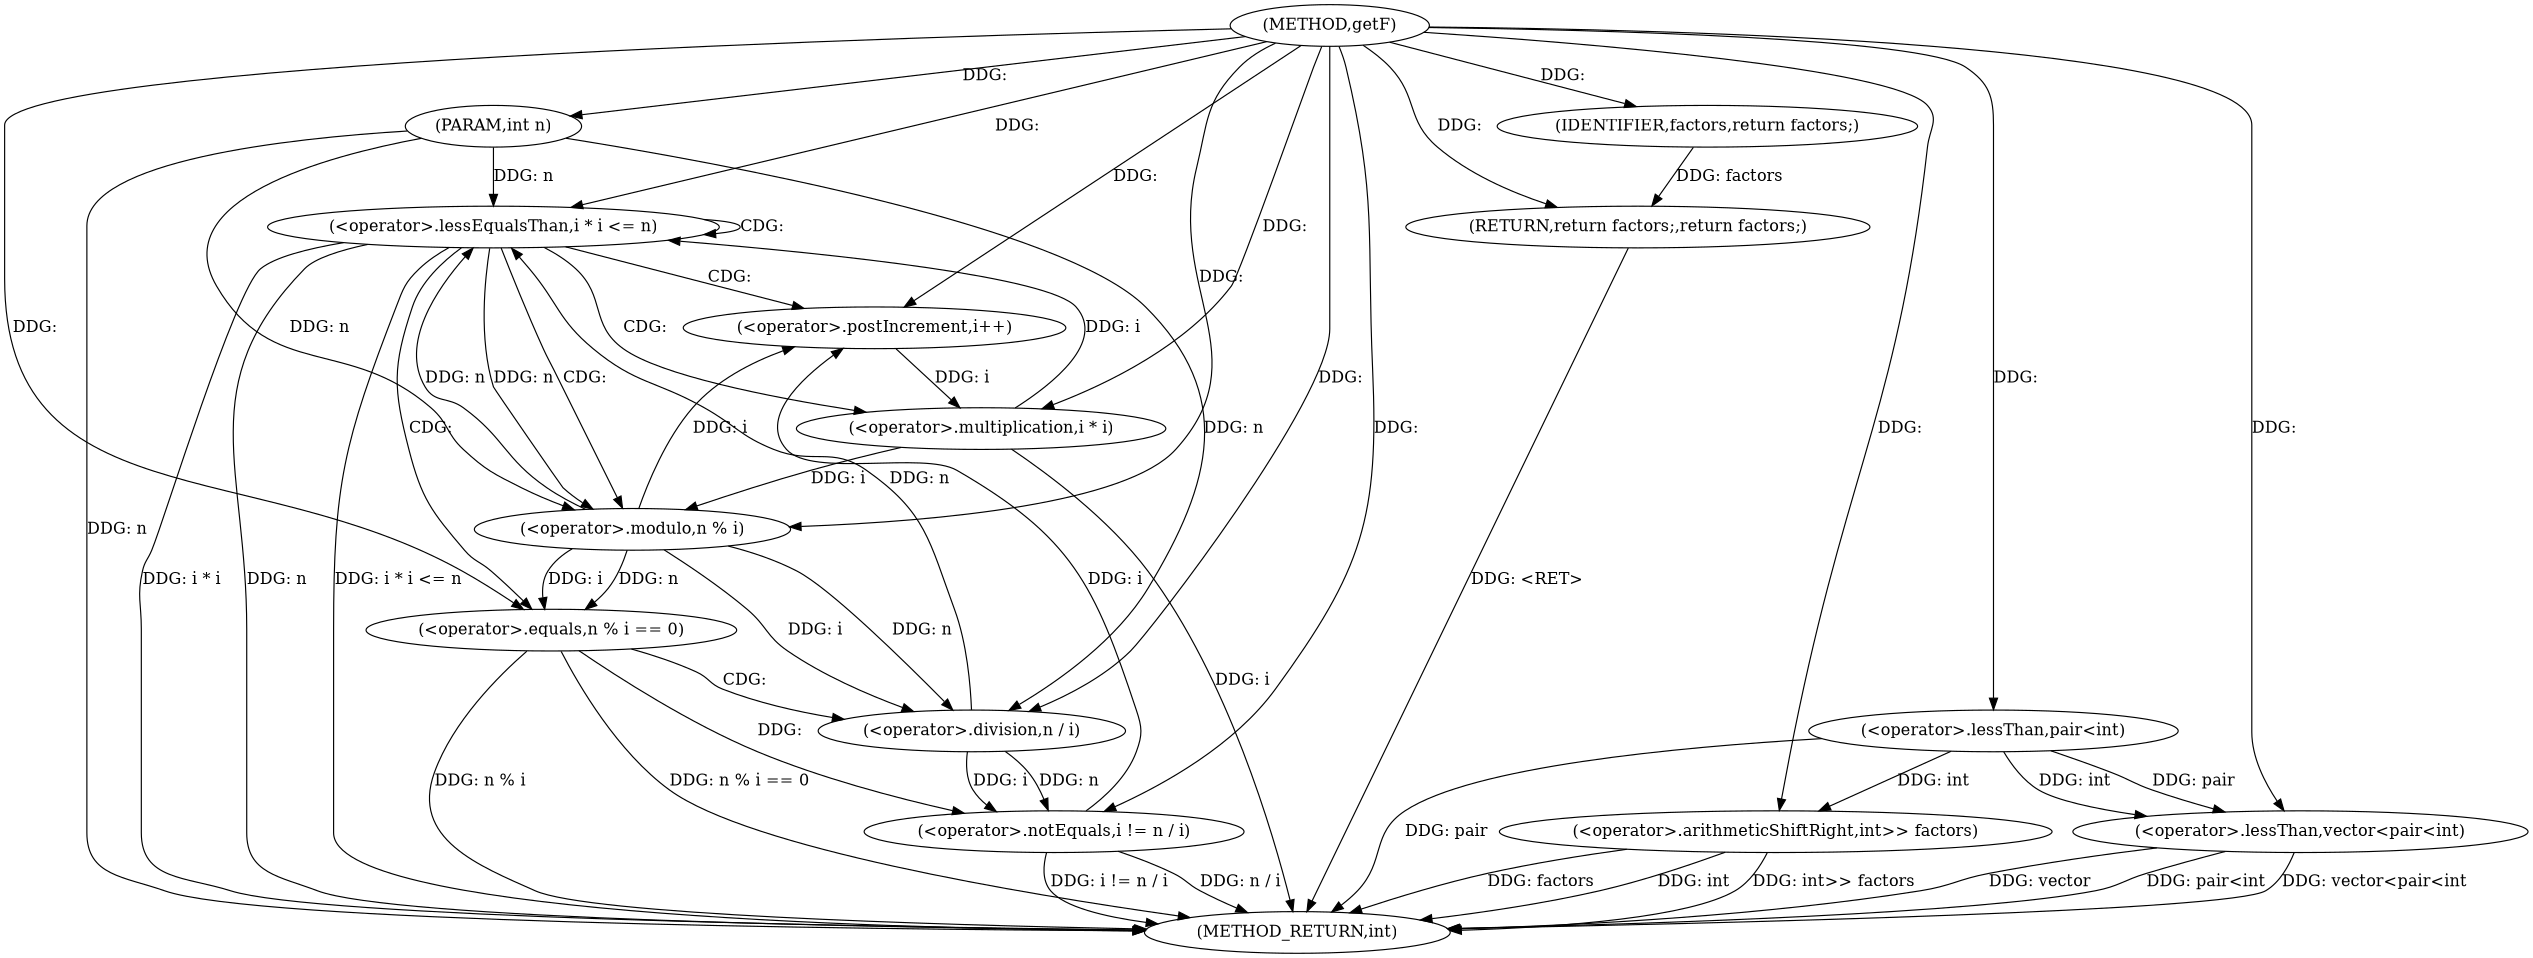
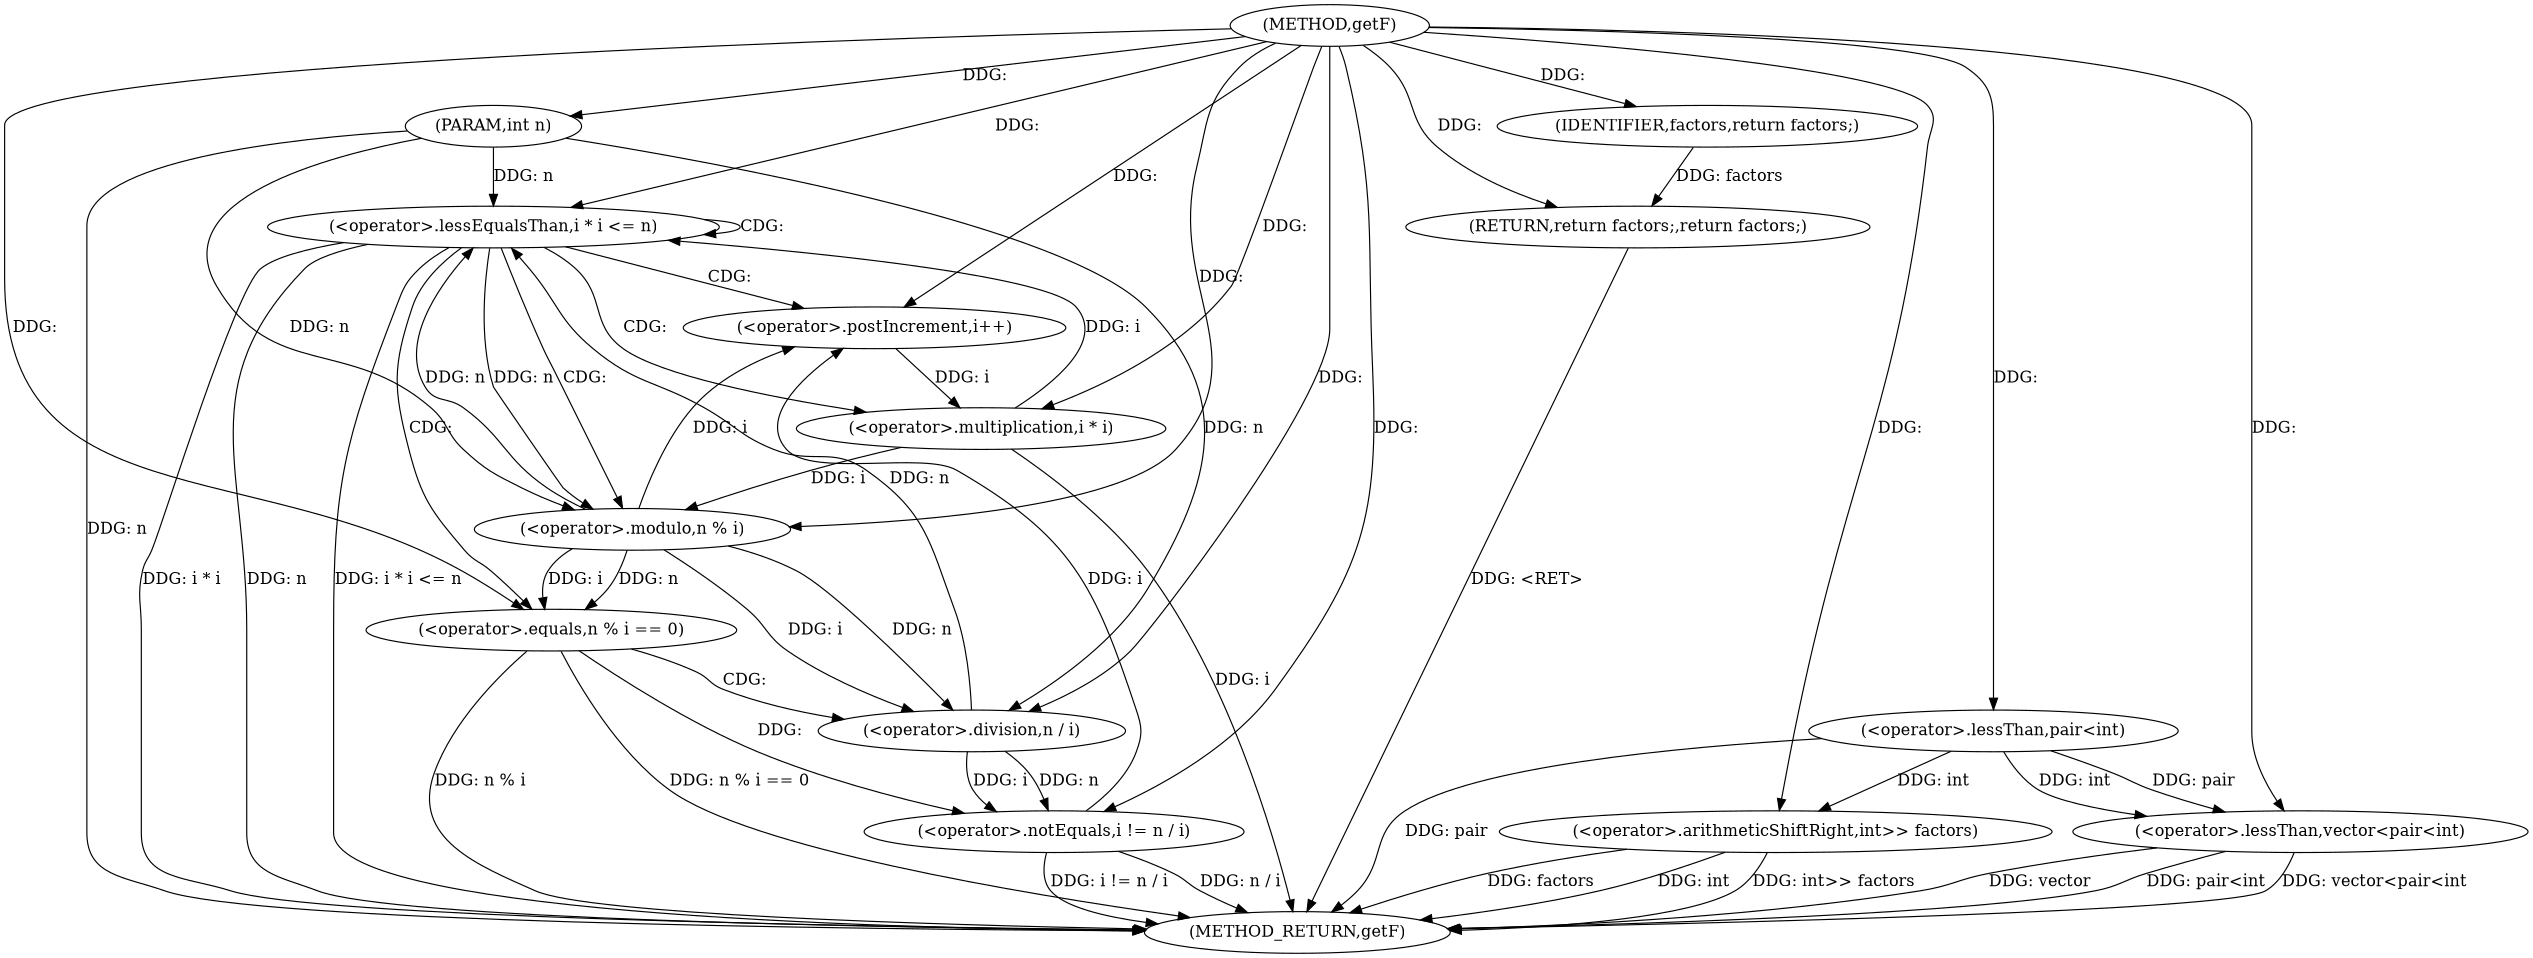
node "(METHOD_RETURN,int)": label "(METHOD_RETURN,int)" -> "(METHOD_RETURN,getF)"
